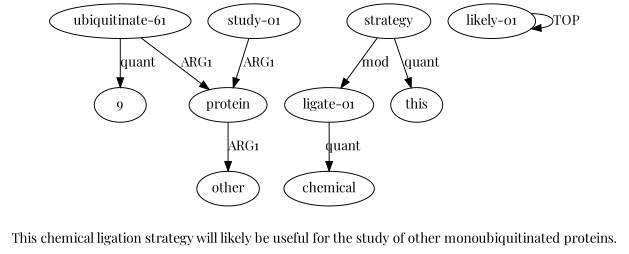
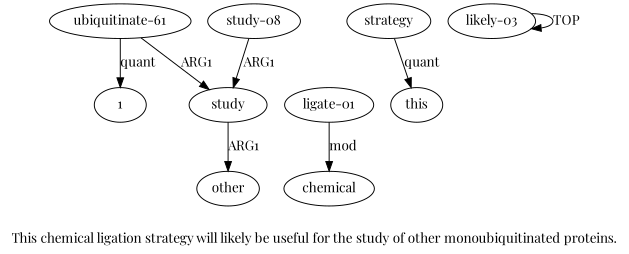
node "study-01": label "study-01" -> "study-08"
node "likely-01": label "likely-01" -> "likely-03"
edge "strategy" -> "ligate-01": removed, label "mod"
node "9": label "9" -> "1"
node "protein": label "protein" -> "study"
edge "ligate-01" -> "chemical": label "quant" -> "mod"
